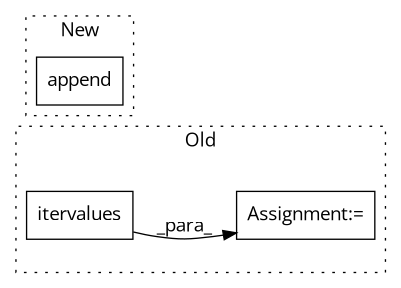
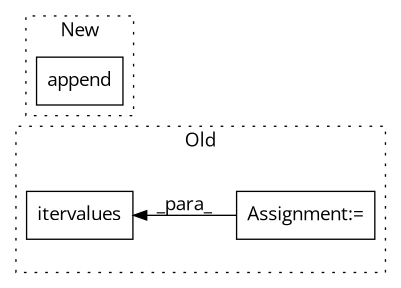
edge "itervalues" -> "Assignment:=": reversed
